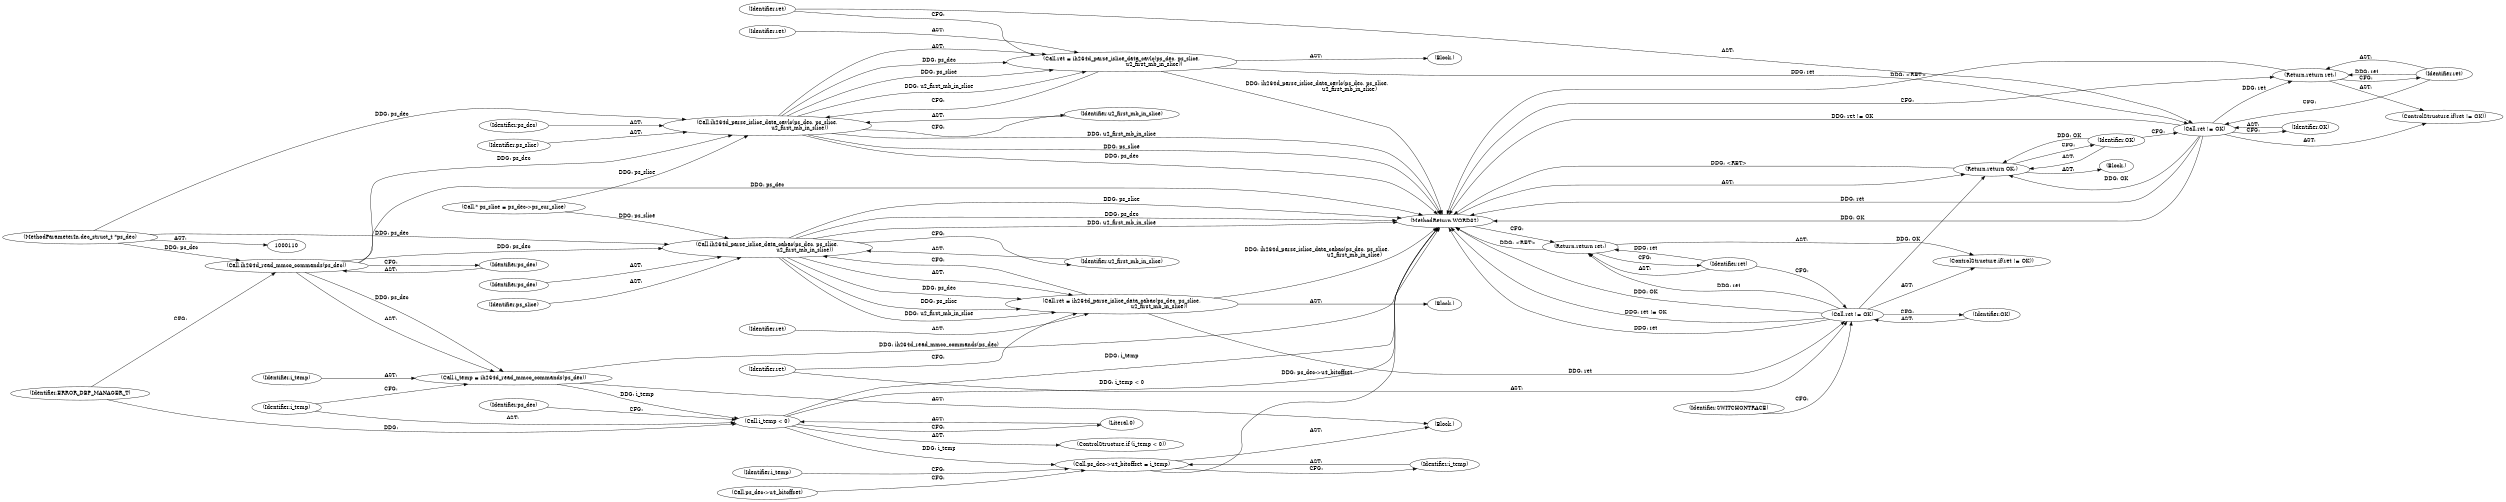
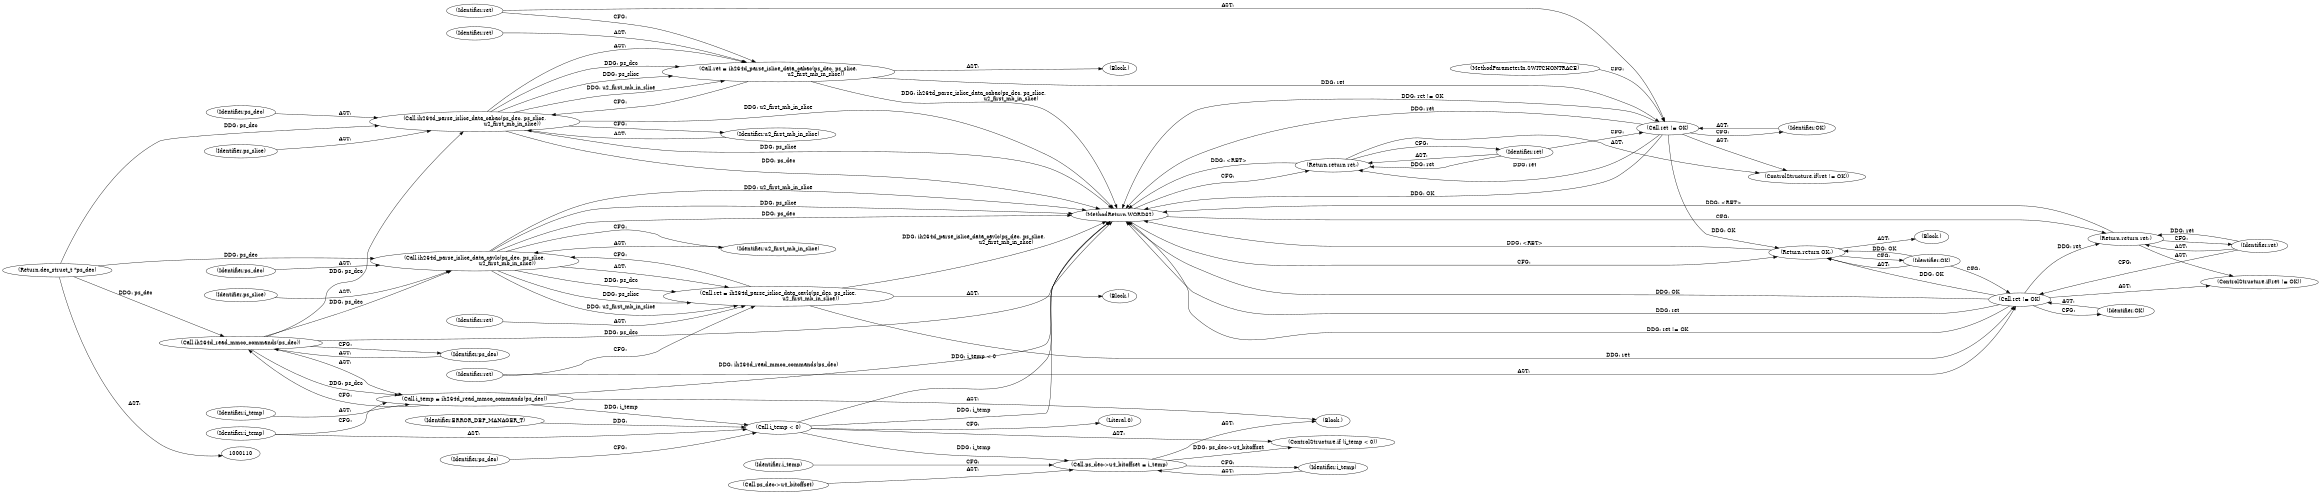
edge "(MethodReturn,WORD32)" -> "(Return,return OK;)": label "AST: " -> "CFG: "
node "(Call,* ps_slice = ps_dec->ps_cur_slice)": removed
node "(MethodParameterIn,dec_struct_t *ps_dec)": label "(MethodParameterIn,dec_struct_t *ps_dec)" -> "(Return,dec_struct_t *ps_dec)"
edge "(Identifier,ERROR_DBP_MANAGER_T)" -> "(Call,ih264d_read_mmco_commands(ps_dec))": now "(Call,i_temp = ih264d_read_mmco_commands(ps_dec))" -> "(Call,ih264d_read_mmco_commands(ps_dec))"
edge "(Call,ps_dec->u4_bitoffset = i_temp)" -> "(MethodReturn,WORD32)": now "(Call,ps_dec->u4_bitoffset = i_temp)" -> "(ControlStructure,if (i_temp < 0))"
node "(Identifier,SWITCHONTRACE)": label "(Identifier,SWITCHONTRACE)" -> "(MethodParameterIn,SWITCHONTRACE)"
edge "(Literal,0)" -> "(Call,i_temp < 0)": removed, label "AST:"
edge "(Call,ps_dec->u4_bitoffset)" -> "(Call,ps_dec->u4_bitoffset = i_temp)": label "CFG: " -> "AST: "
